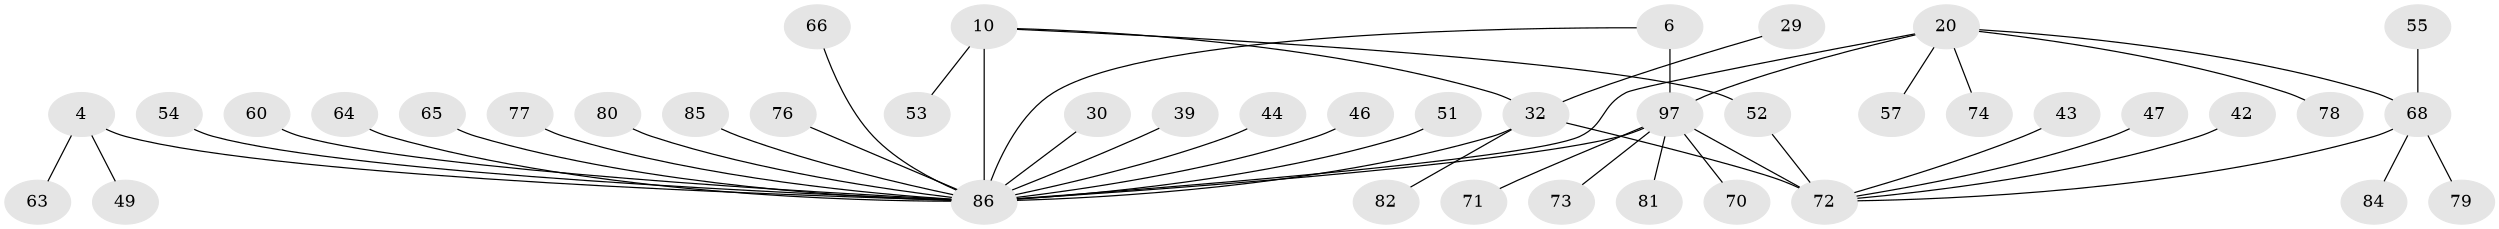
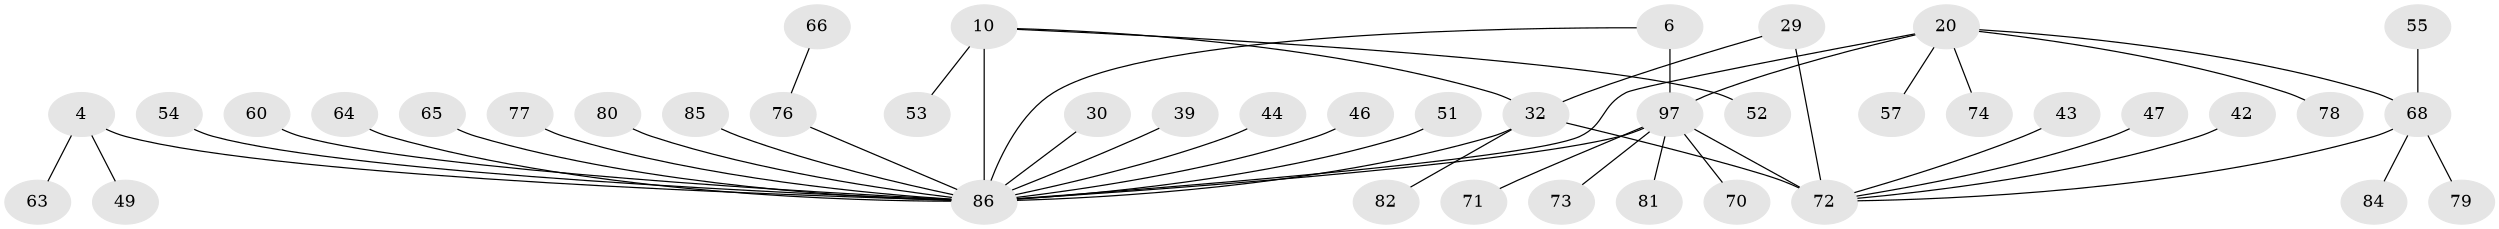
edge "66" -- "86": now "66" -- "76"
edge "52" -- "72": now "29" -- "72"
